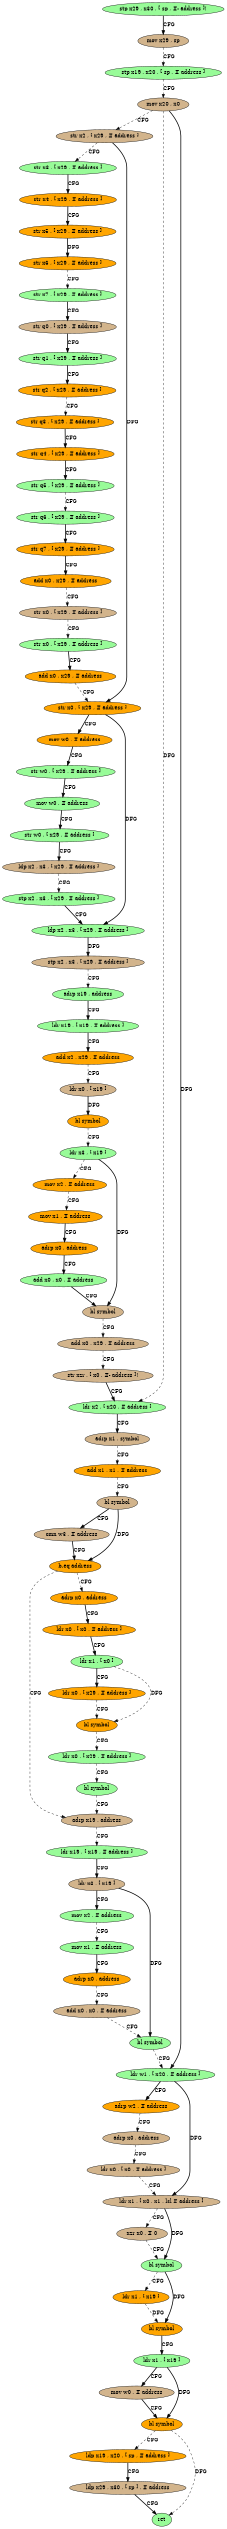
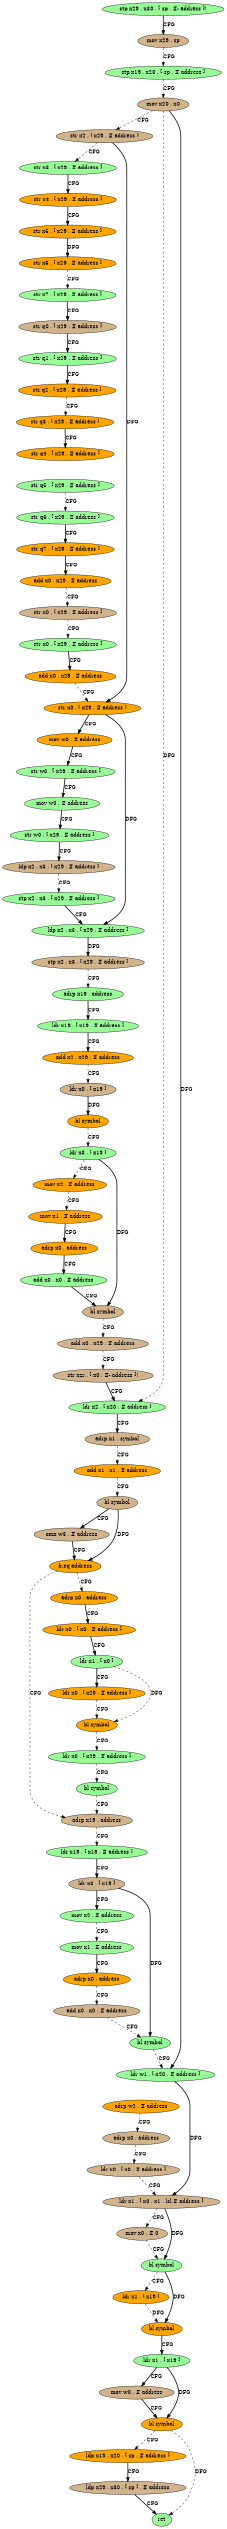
edge "str q4 , [ x29 , # address ]" -> "str q5 , [ x29 , # address ]": removed, label "CFG"
edge "ldr w1 , [ x20 , # address ]" -> "adrp w2 , # address": removed, label "CFG"
node "xzr x0 , # 0": label "xzr x0 , # 0" -> "mov x0 , # 0"
